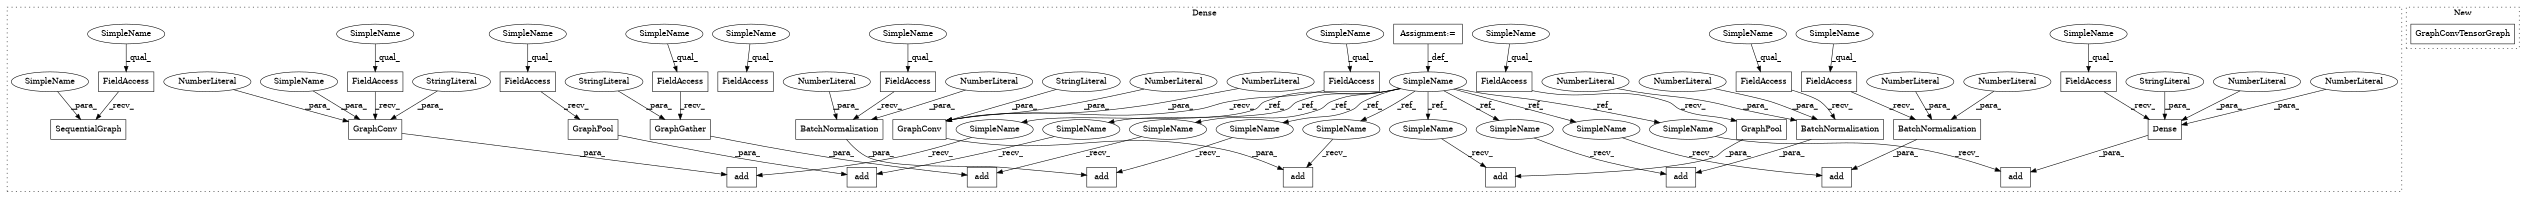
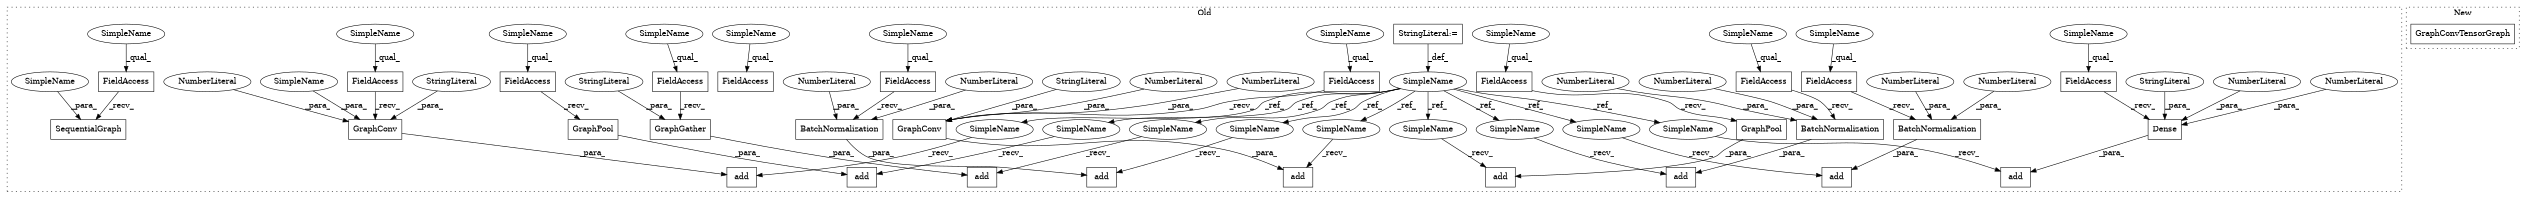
cluster "Dense": label "Dense" -> "Old"
node "Assignment:=": label "Assignment:=" -> "StringLiteral:="
